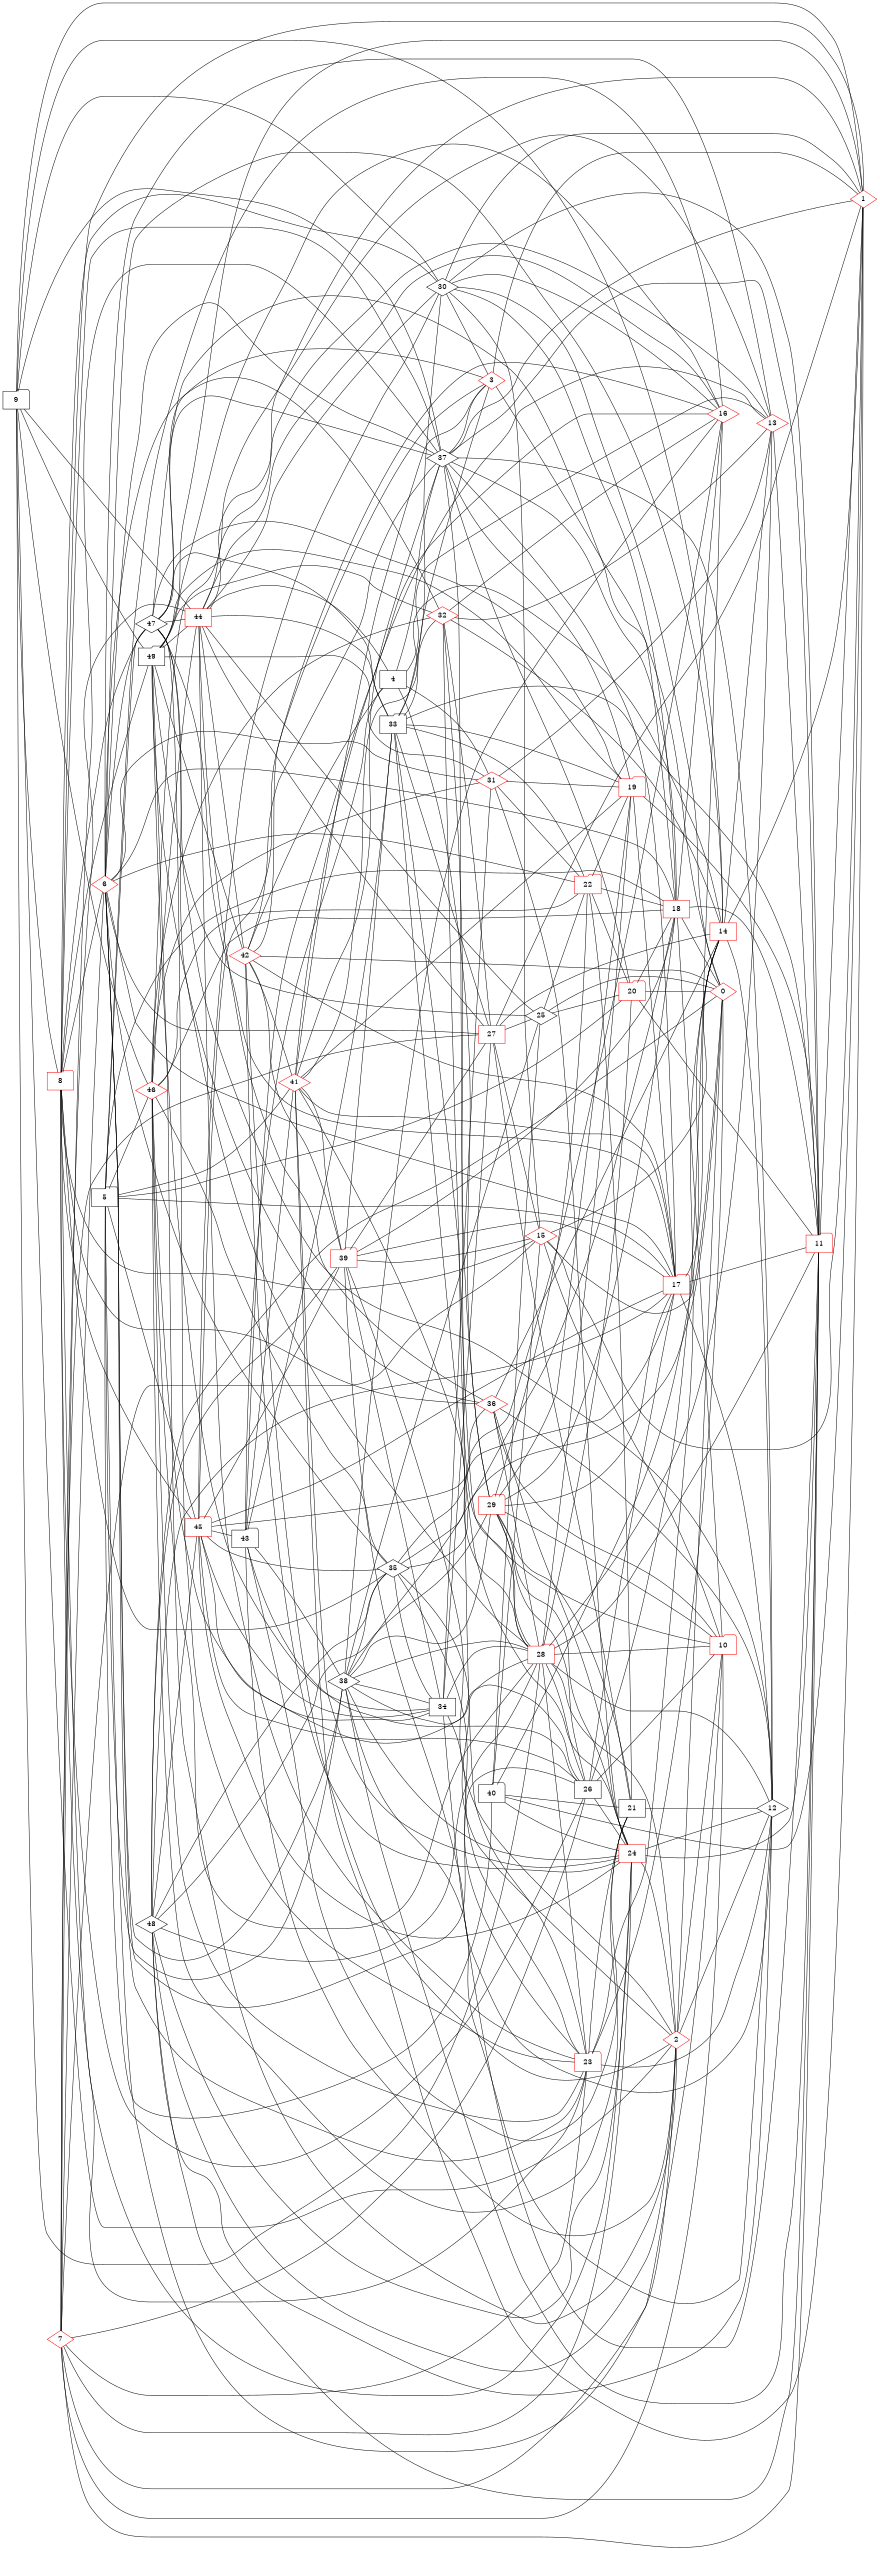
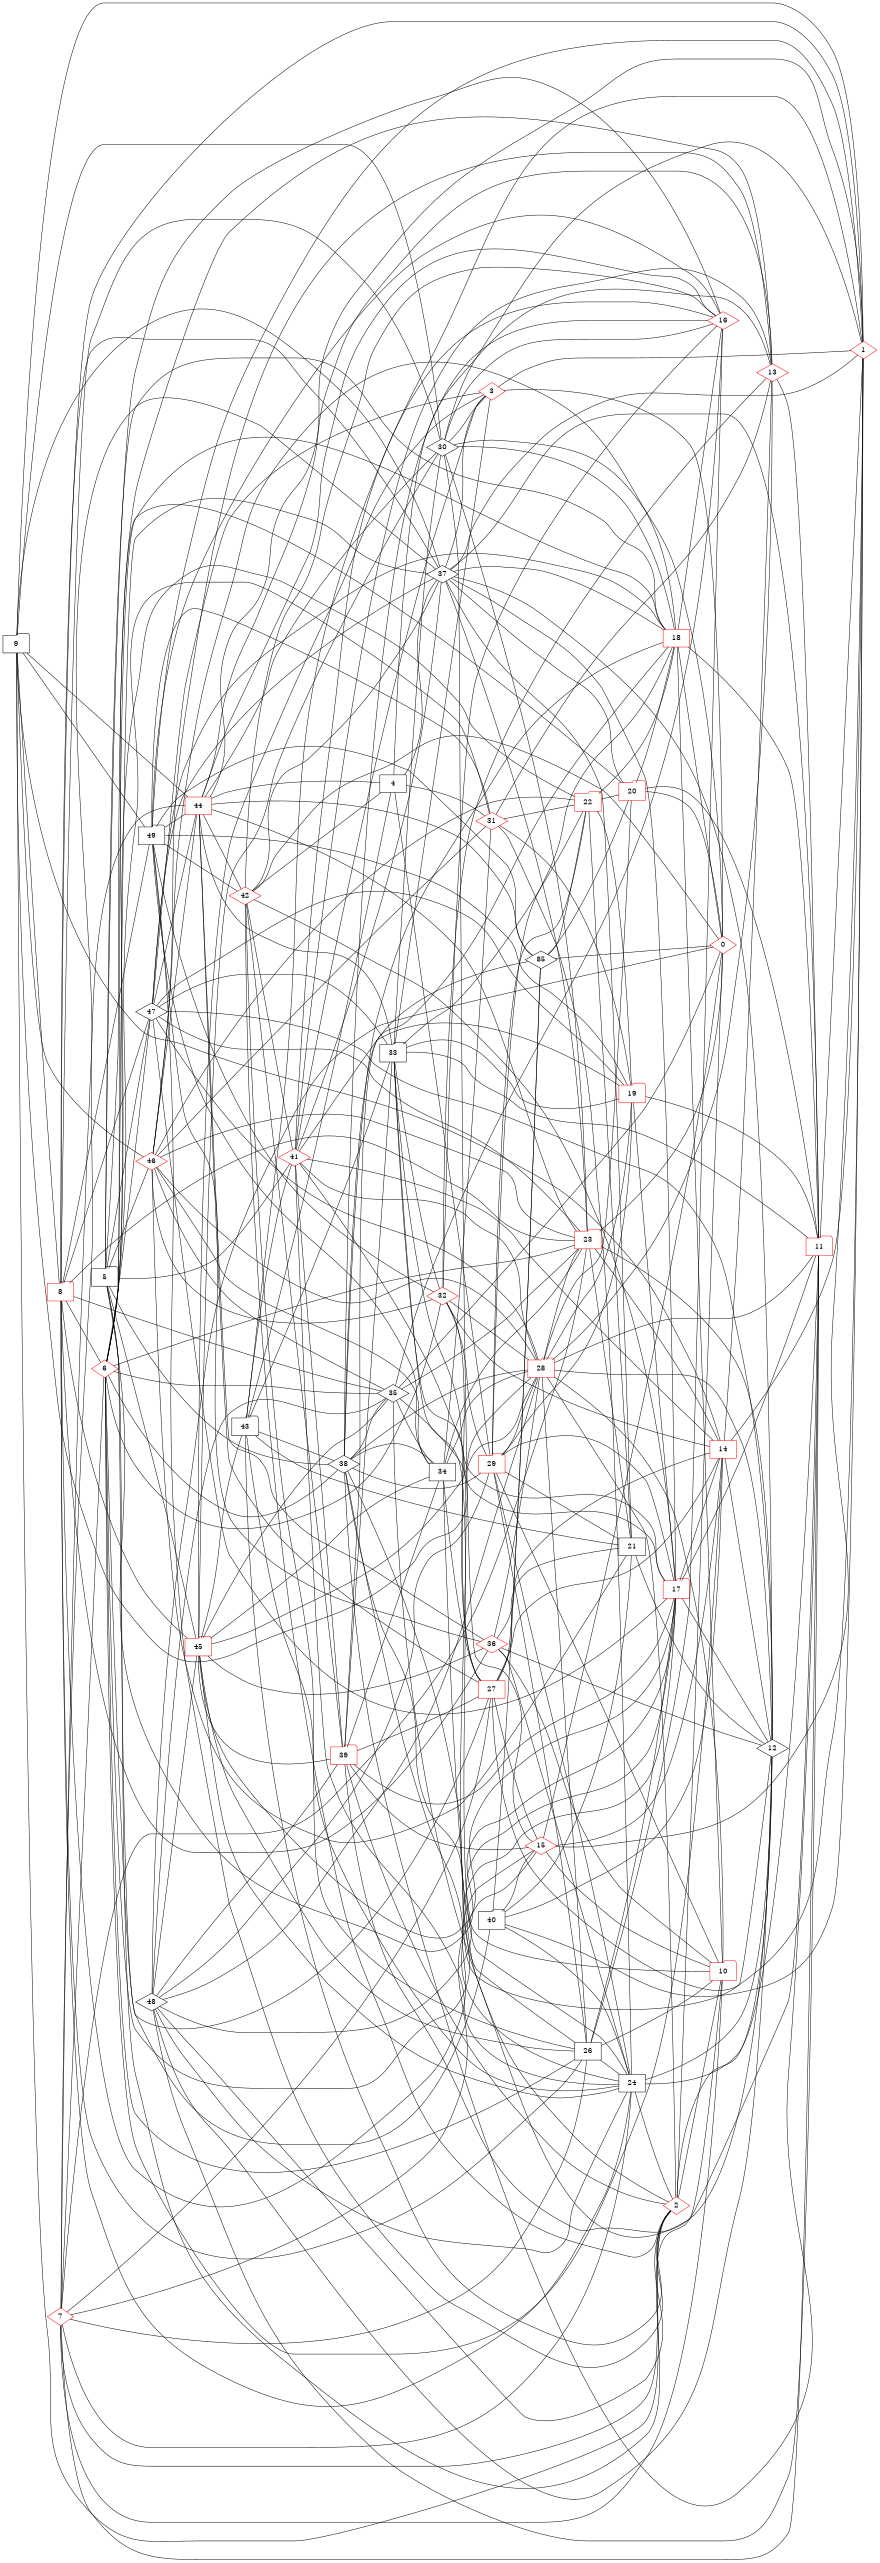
edge "30" -- "11": now "30" -- "23"
edge "37" -- "19": now "37" -- "21"
node "25": label "25" -> "85"
node "24": color red -> black
